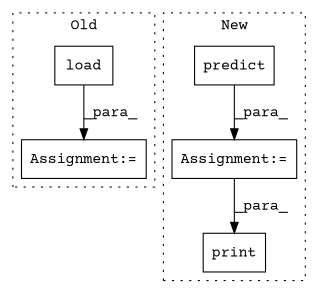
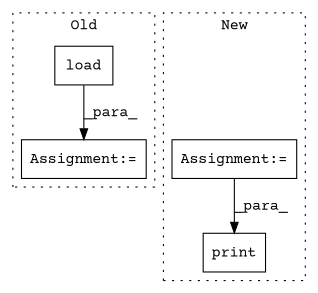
node "predict": removed
